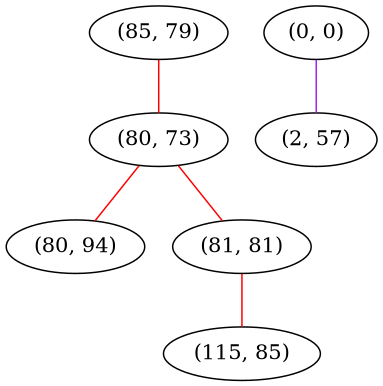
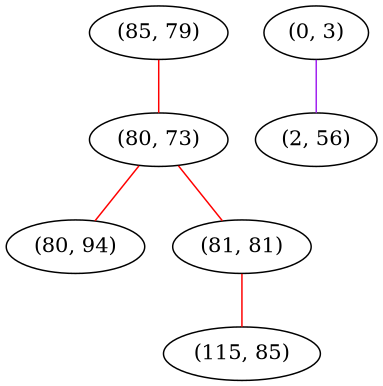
node "(0, 0)": label "(0, 0)" -> "(0, 3)"
node "(2, 57)": label "(2, 57)" -> "(2, 56)"
